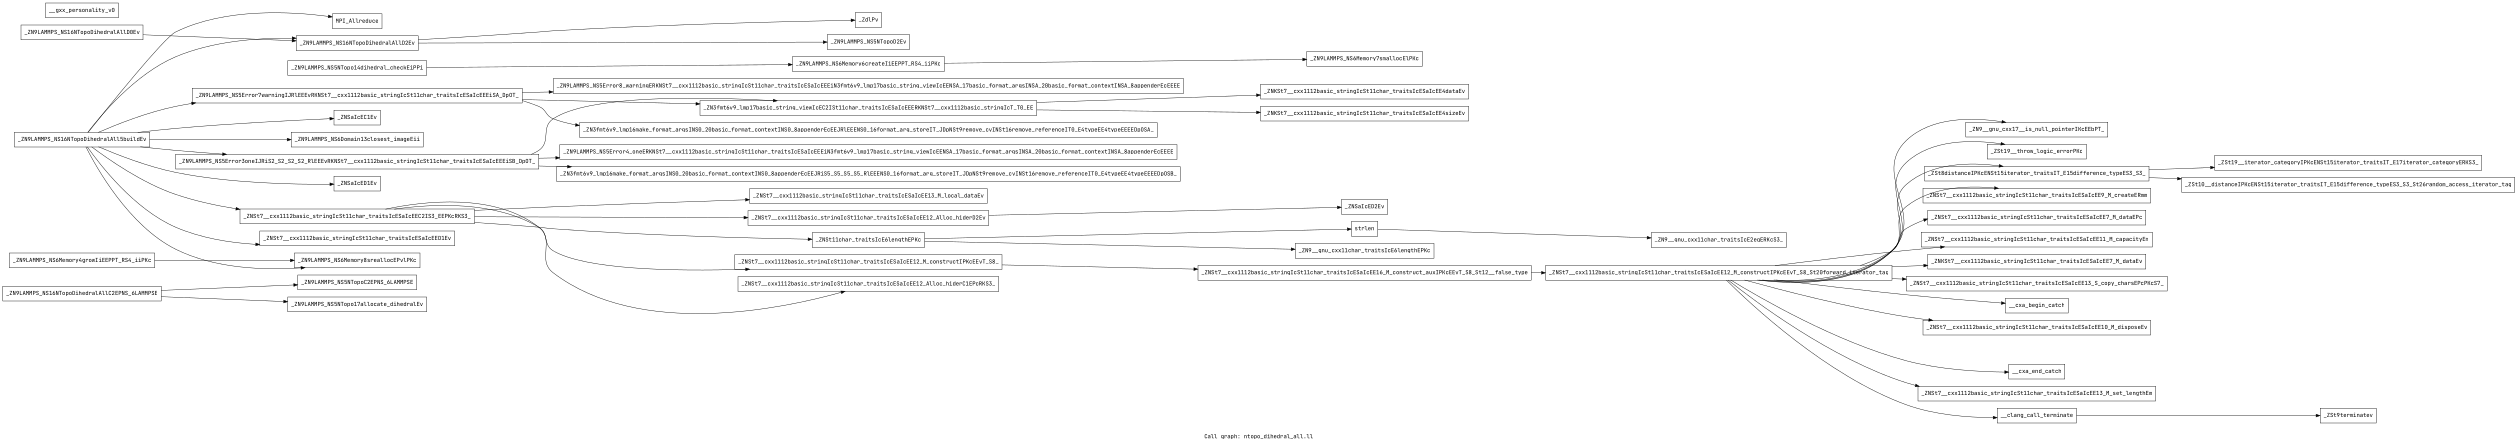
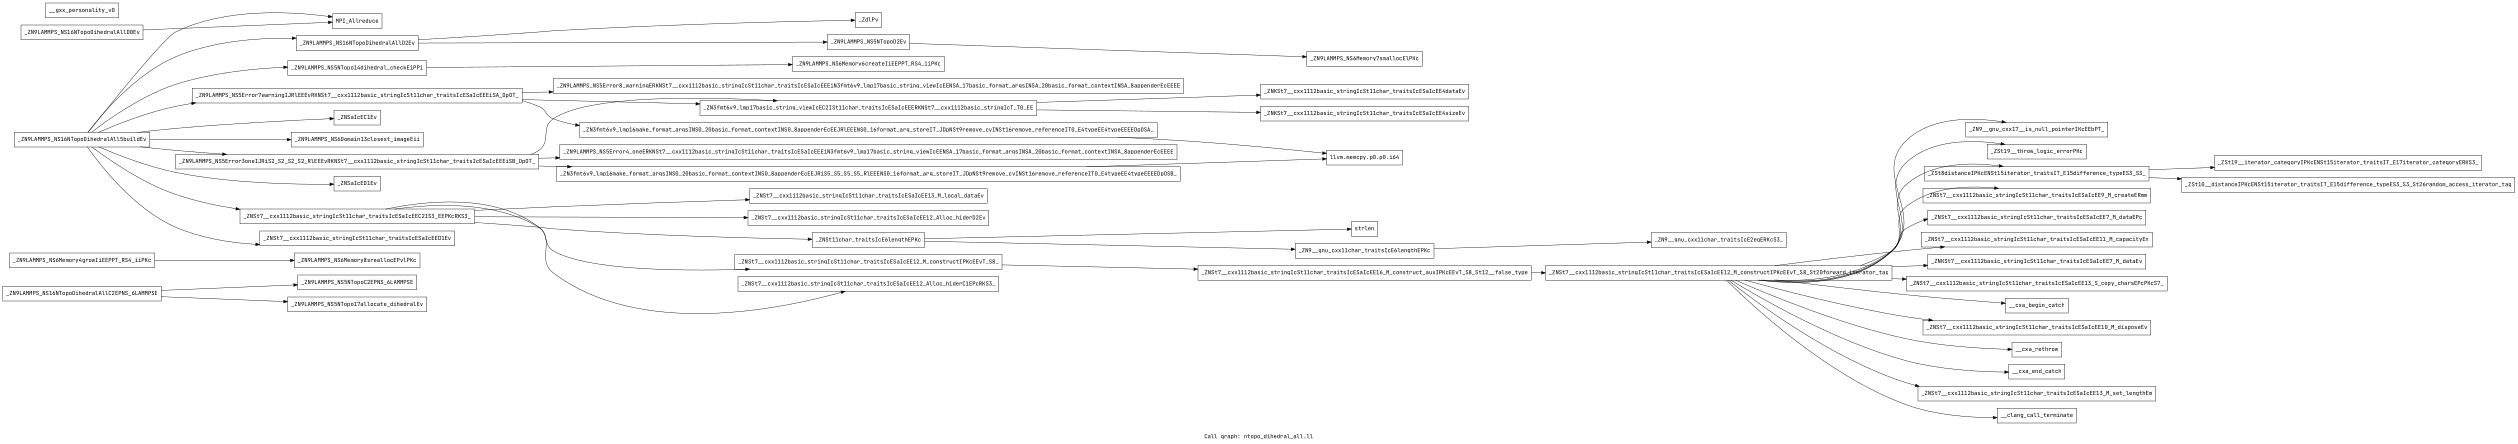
edge "_ZN9LAMMPS_NS16NTopoDihedralAllD0Ev" -> "_ZN9LAMMPS_NS16NTopoDihedralAllD2Ev": now "_ZN9LAMMPS_NS16NTopoDihedralAllD0Ev" -> "MPI_Allreduce"
edge "_ZN9LAMMPS_NS6Memory6createIiEEPPT_RS4_iiPKc" -> "_ZN9LAMMPS_NS6Memory7smallocElPKc": now "_ZN9LAMMPS_NS5NTopoD2Ev" -> "_ZN9LAMMPS_NS6Memory7smallocElPKc"
node "llvm.memcpy.p0.p0.i64": added
node "_ZNSaIcED2Ev": removed
edge "strlen" -> "_ZN9__gnu_cxx11char_traitsIcE2eqERKcS3_": now "_ZN9__gnu_cxx11char_traitsIcE6lengthEPKc" -> "_ZN9__gnu_cxx11char_traitsIcE2eqERKcS3_"
edge "_ZN9LAMMPS_NS16NTopoDihedralAll5buildEv" -> "_ZN9LAMMPS_NS6Memory8sreallocEPvlPKc": now "_ZN9LAMMPS_NS16NTopoDihedralAll5buildEv" -> "_ZN9LAMMPS_NS5NTopo14dihedral_checkEiPPi"
node "__cxa_rethrow": added
node "_ZSt9terminatev": removed
